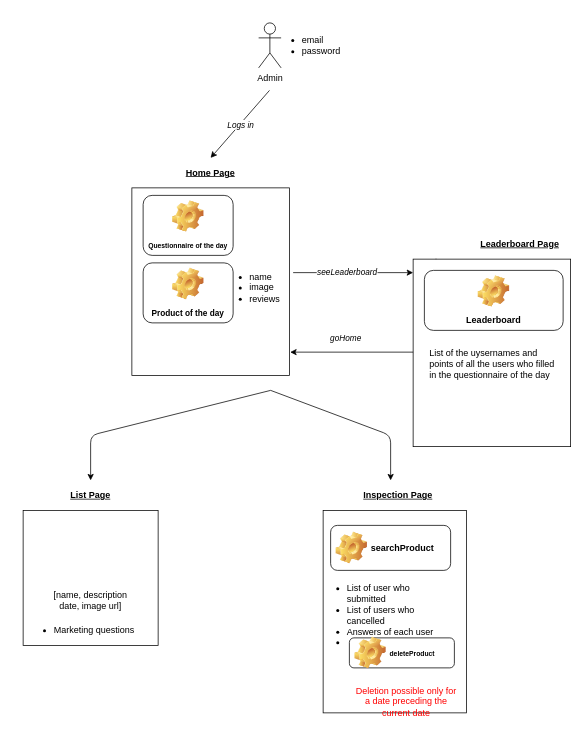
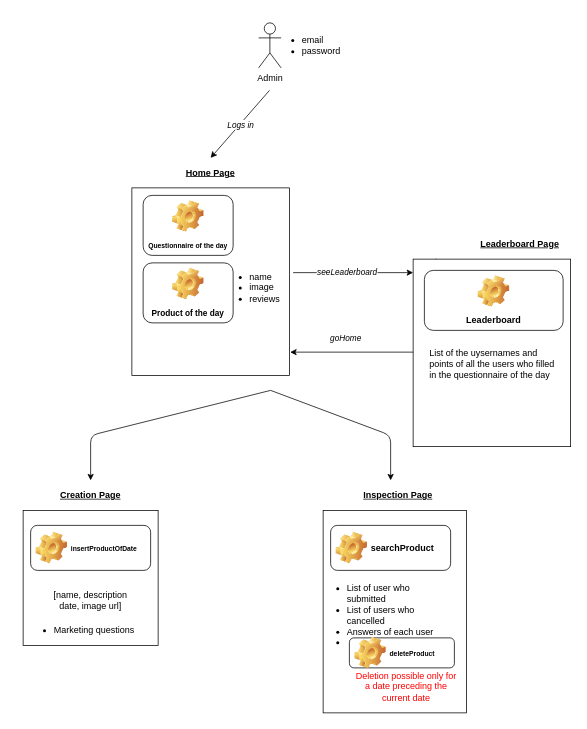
node "List Page": label "List Page" -> "Creation Page"
node "insertProductOfDate": added
node "Deletion possible only for a date preceding the current date": moved (406, 702) -> (406, 687)
